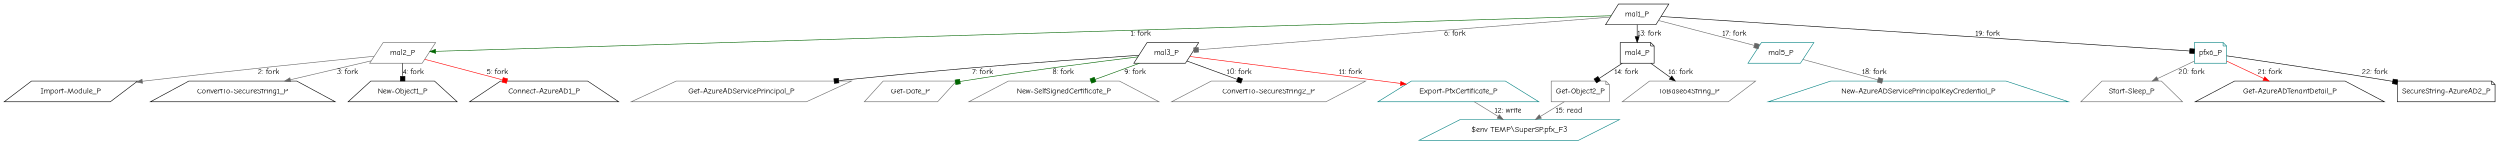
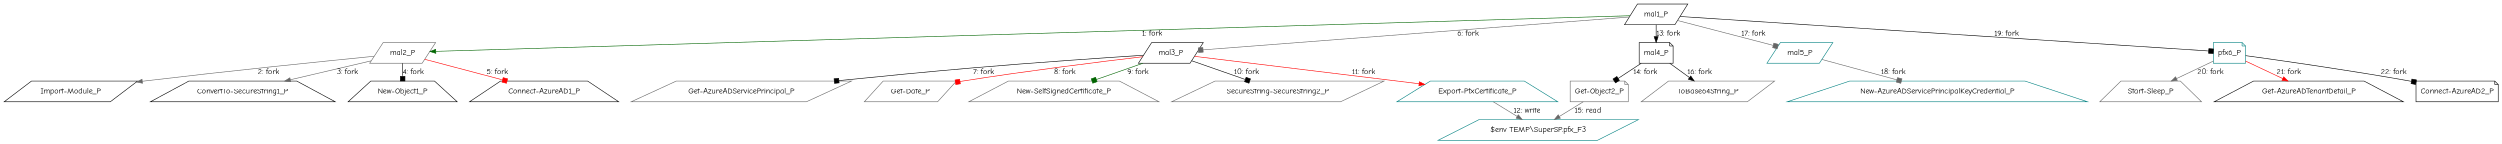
edge "mal3_P" -> "Get-Date_P": color darkgreen -> red
node "ConvertTo-SecureString2_P": label "ConvertTo-SecureString2_P" -> "SecureString-SecureString2_P"
node "SecureString-AzureAD2_P": label "SecureString-AzureAD2_P" -> "Connect-AzureAD2_P"
